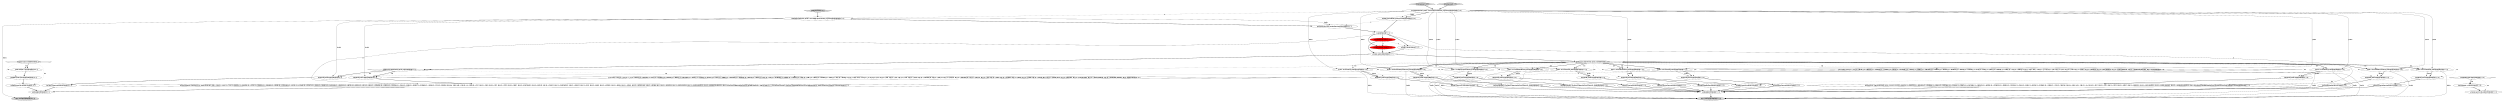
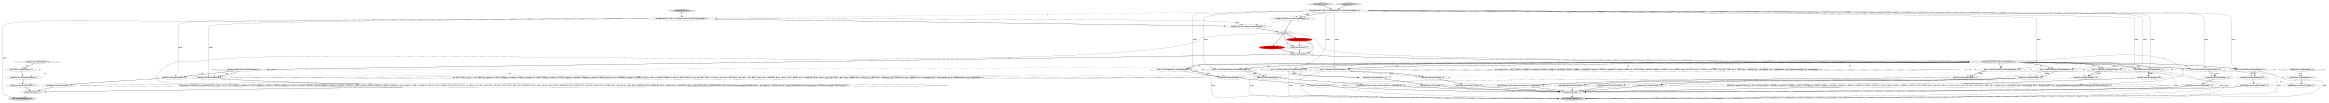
edge "enterOuterAlt(_localctx,4)@@@32@@@['1', '1', '0']" -> "{setState(572)match(ASTERISK)}@@@33@@@['1', '1', '0']": style bold -> dashed
edge "RecognitionException re@@@100@@@['1', '1', '0']" -> "_errHandler.reportError(this,re)@@@102@@@['1', '1', '0']": now "enterOuterAlt(_localctx,6)@@@56@@@['1', '1', '0']" -> "_errHandler.reportError(this,re)@@@102@@@['1', '1', '0']"
